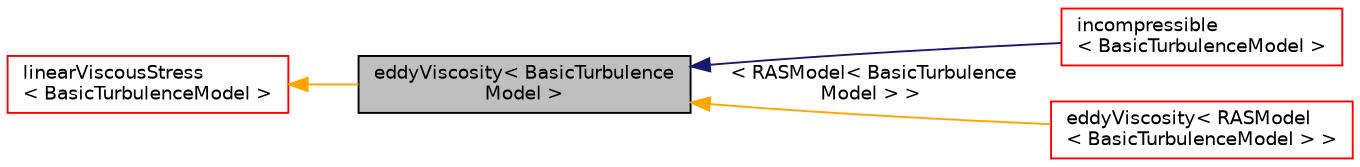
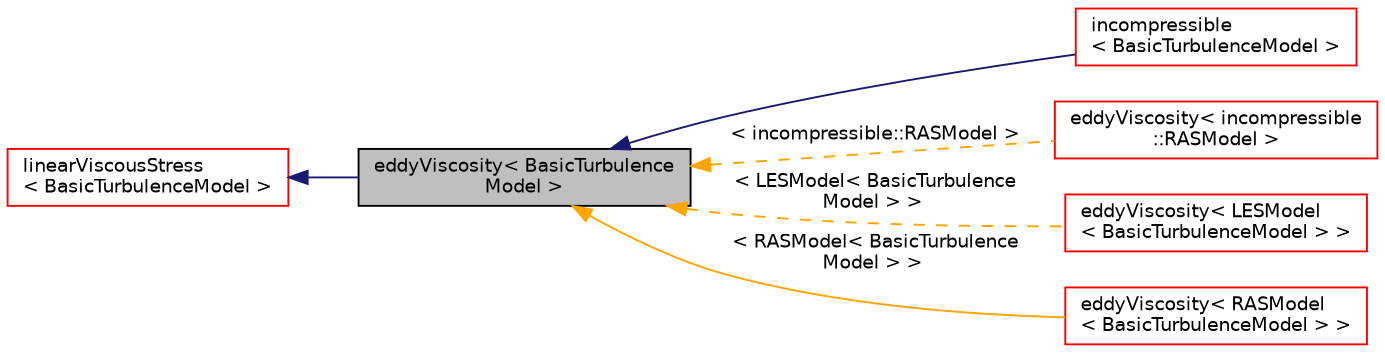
edge "eddyViscosity< BasicTurbulence Model >" -> "linearViscousStress < BasicTurbulenceModel >": color orange -> midnightblue
node "eddyViscosity< incompressible ::RASModel >": added
node "eddyViscosity< LESModel < BasicTurbulenceModel > >": added
